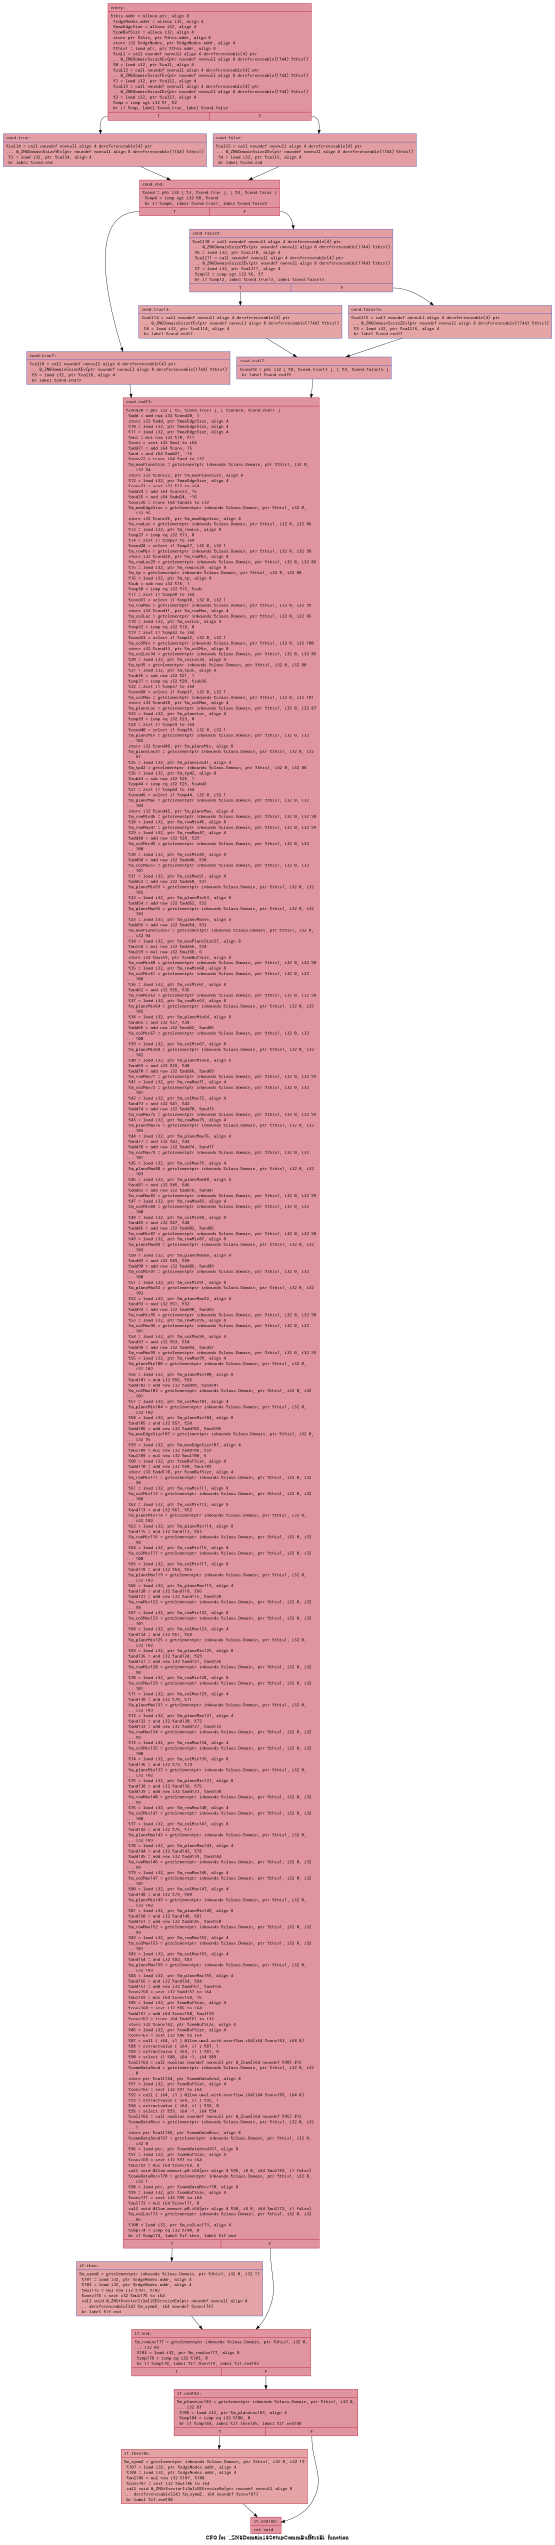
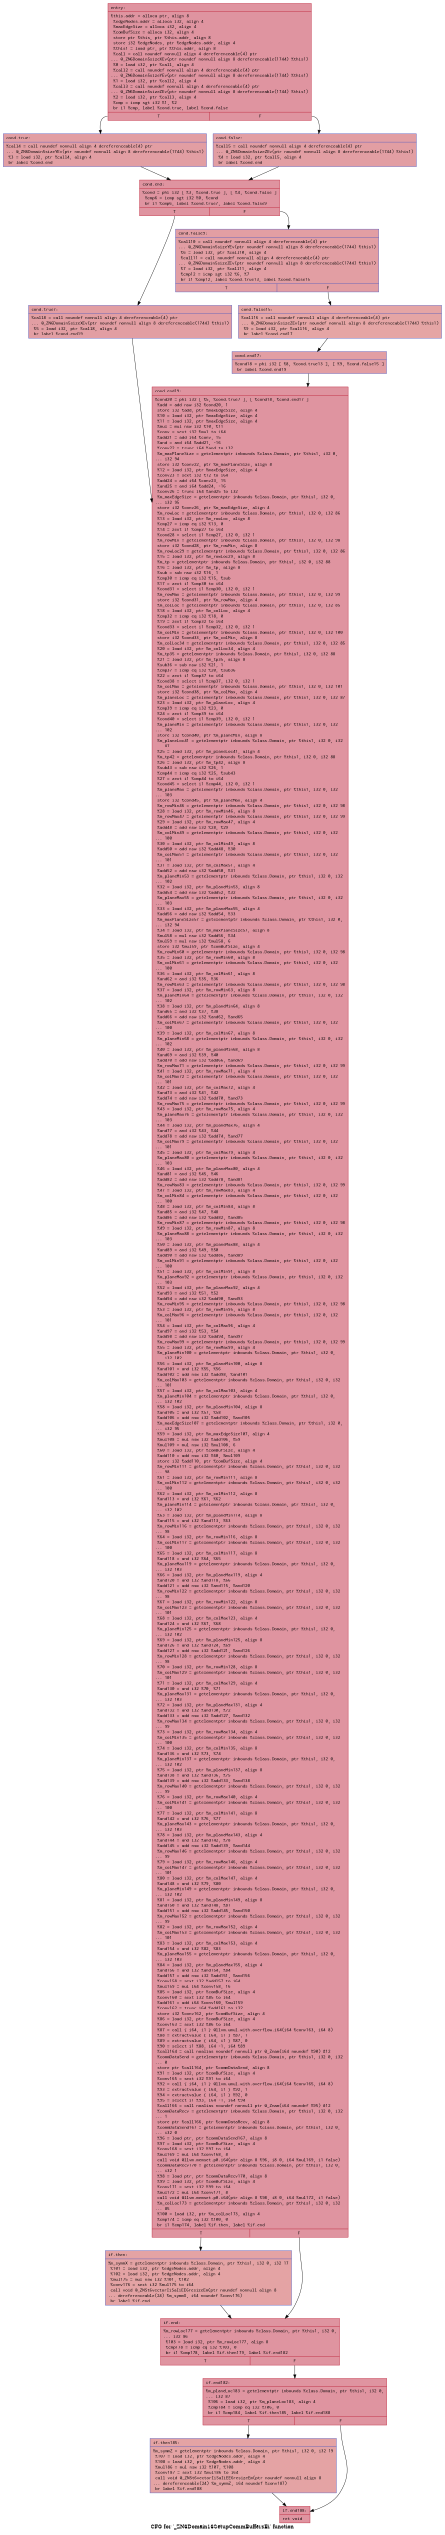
node "cond.true13:": removed
node "if.then185:": color #b70d28ff -> #3d50c3ff
